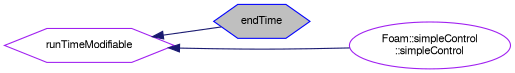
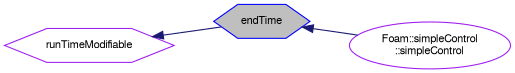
edge "Foam::simpleControl ::simpleControl" -> "runTimeModifiable": now "Foam::simpleControl ::simpleControl" -> "endTime"
